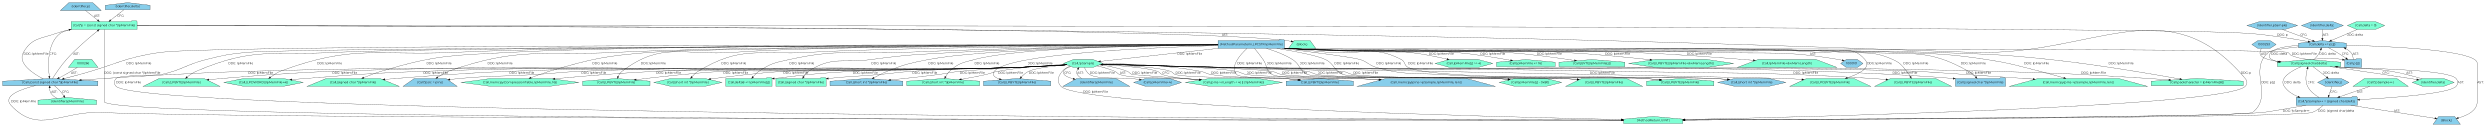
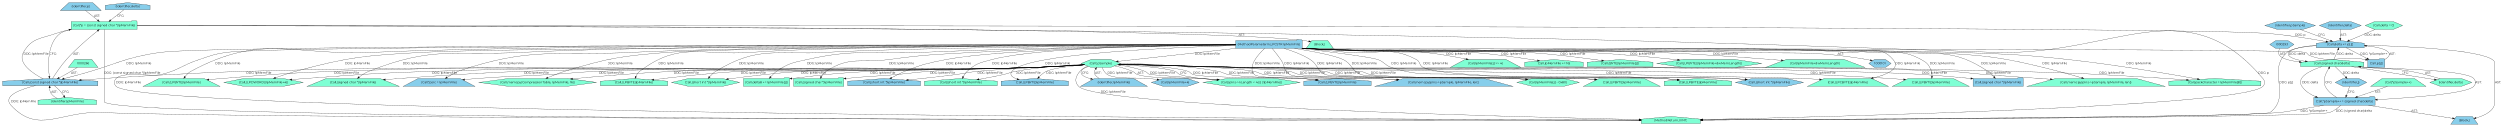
edge "(Call,delta += p[j])" -> "(Call,p[j])": label "CFG: " -> "DDG: *pSample++"
node "(Call,lpMemFile[j] >> 4)": shape hexagon -> trapezium
node "(Call,*psrc = pIns)": label "(Call,*psrc = pIns)" -> "(Call,*psrc = lpMemFile)"
